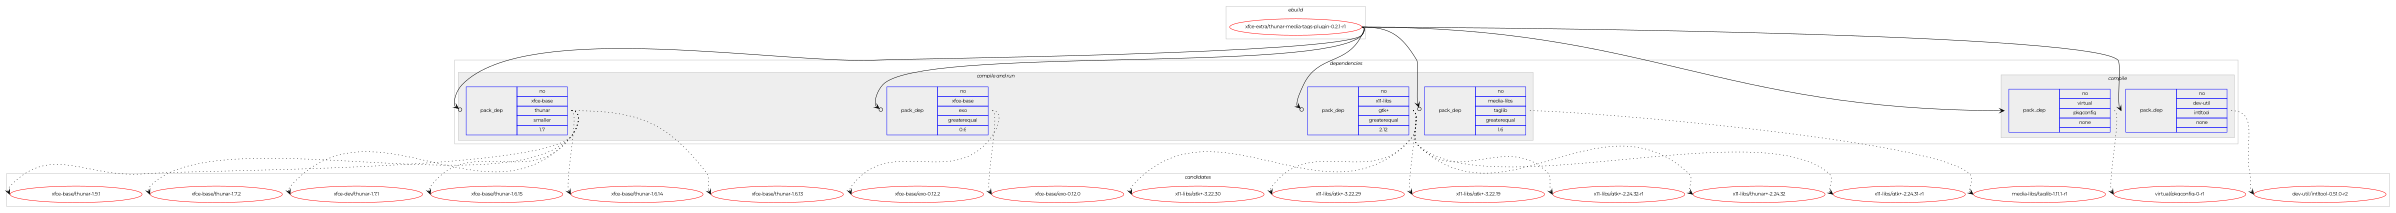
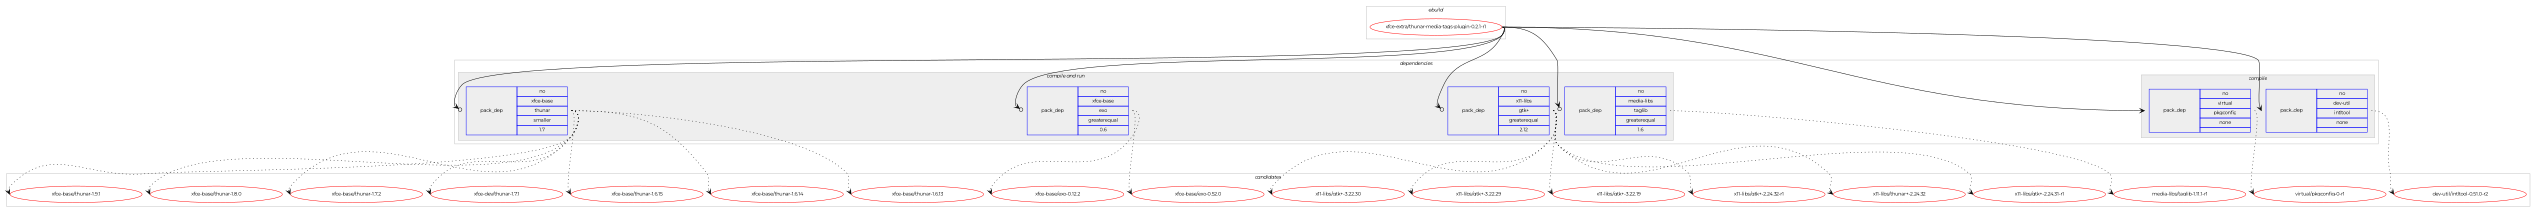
node "xfce-base/thunar-1.8.0": added
node "xfce-base/exo-0.12.0": label "xfce-base/exo-0.12.0" -> "xfce-base/exo-0.52.0"
